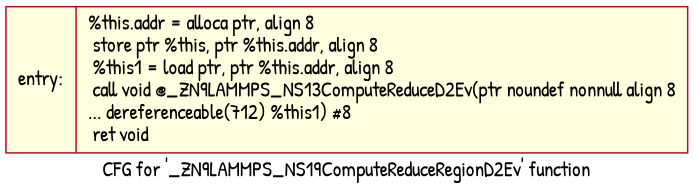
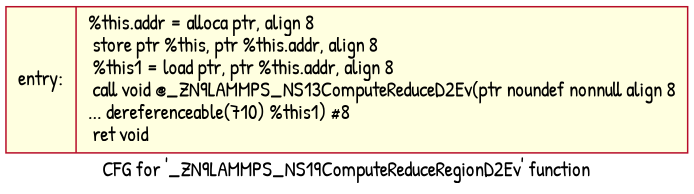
node "entry:": text "... dereferenceable(712) %this1) #8" -> "... dereferenceable(710) %this1) #8"
